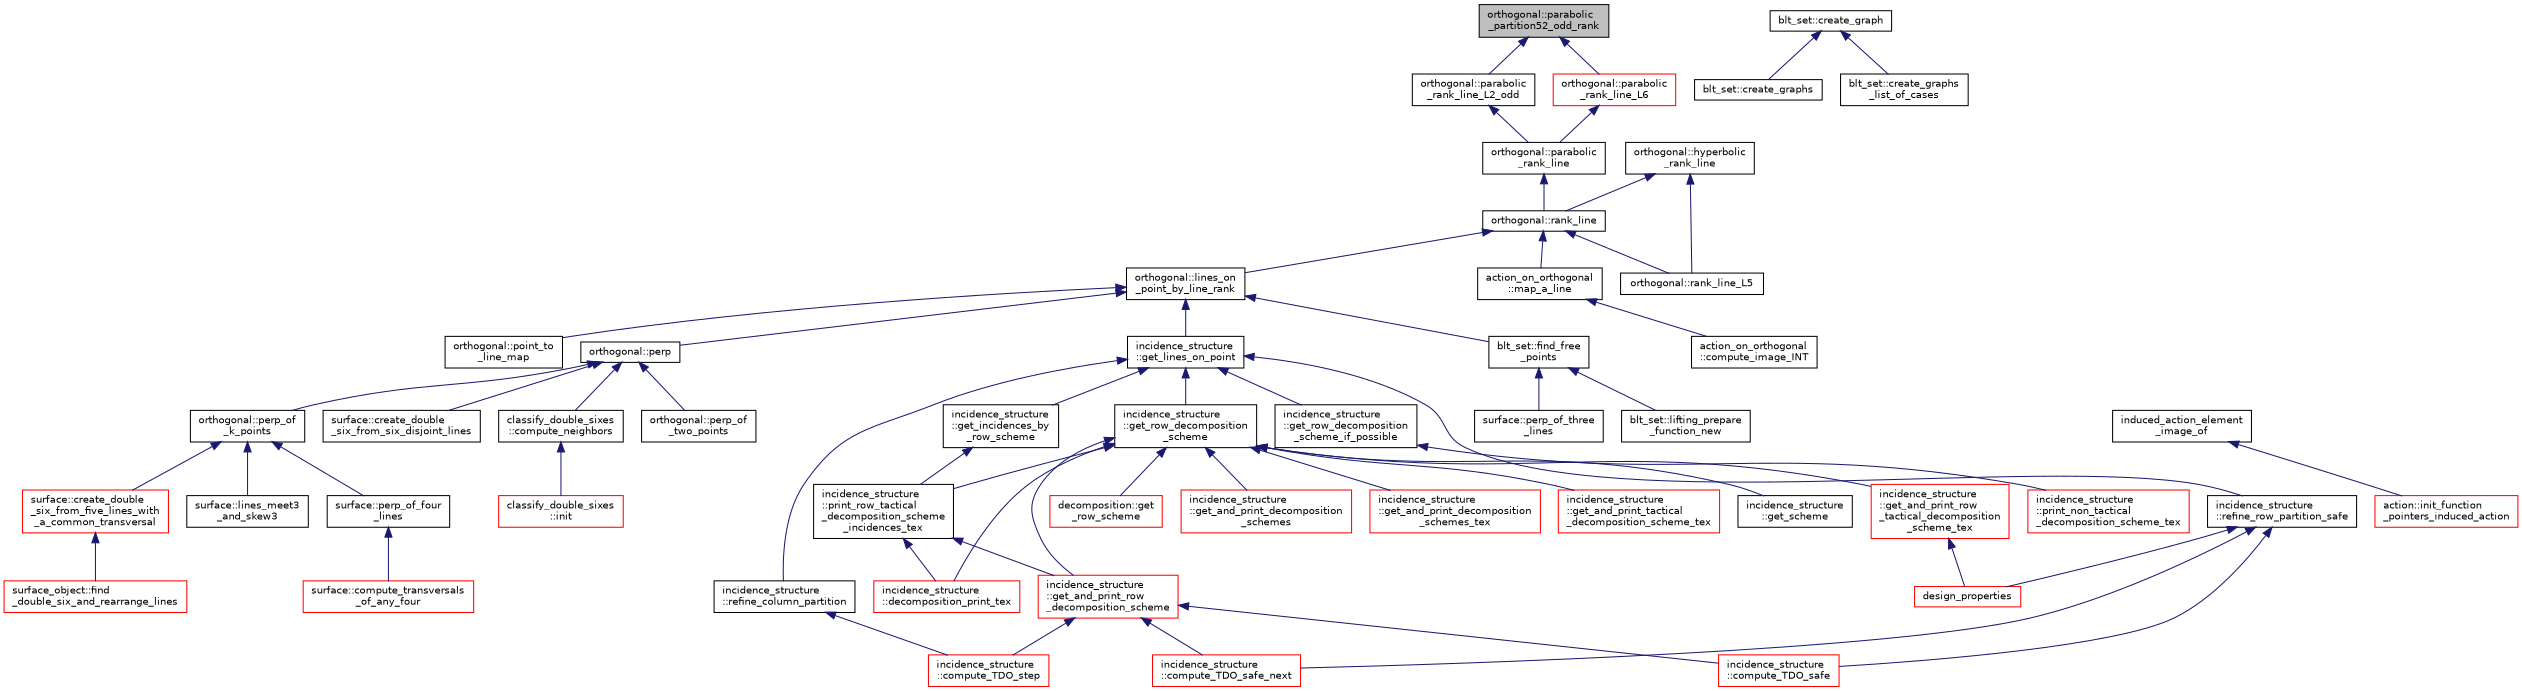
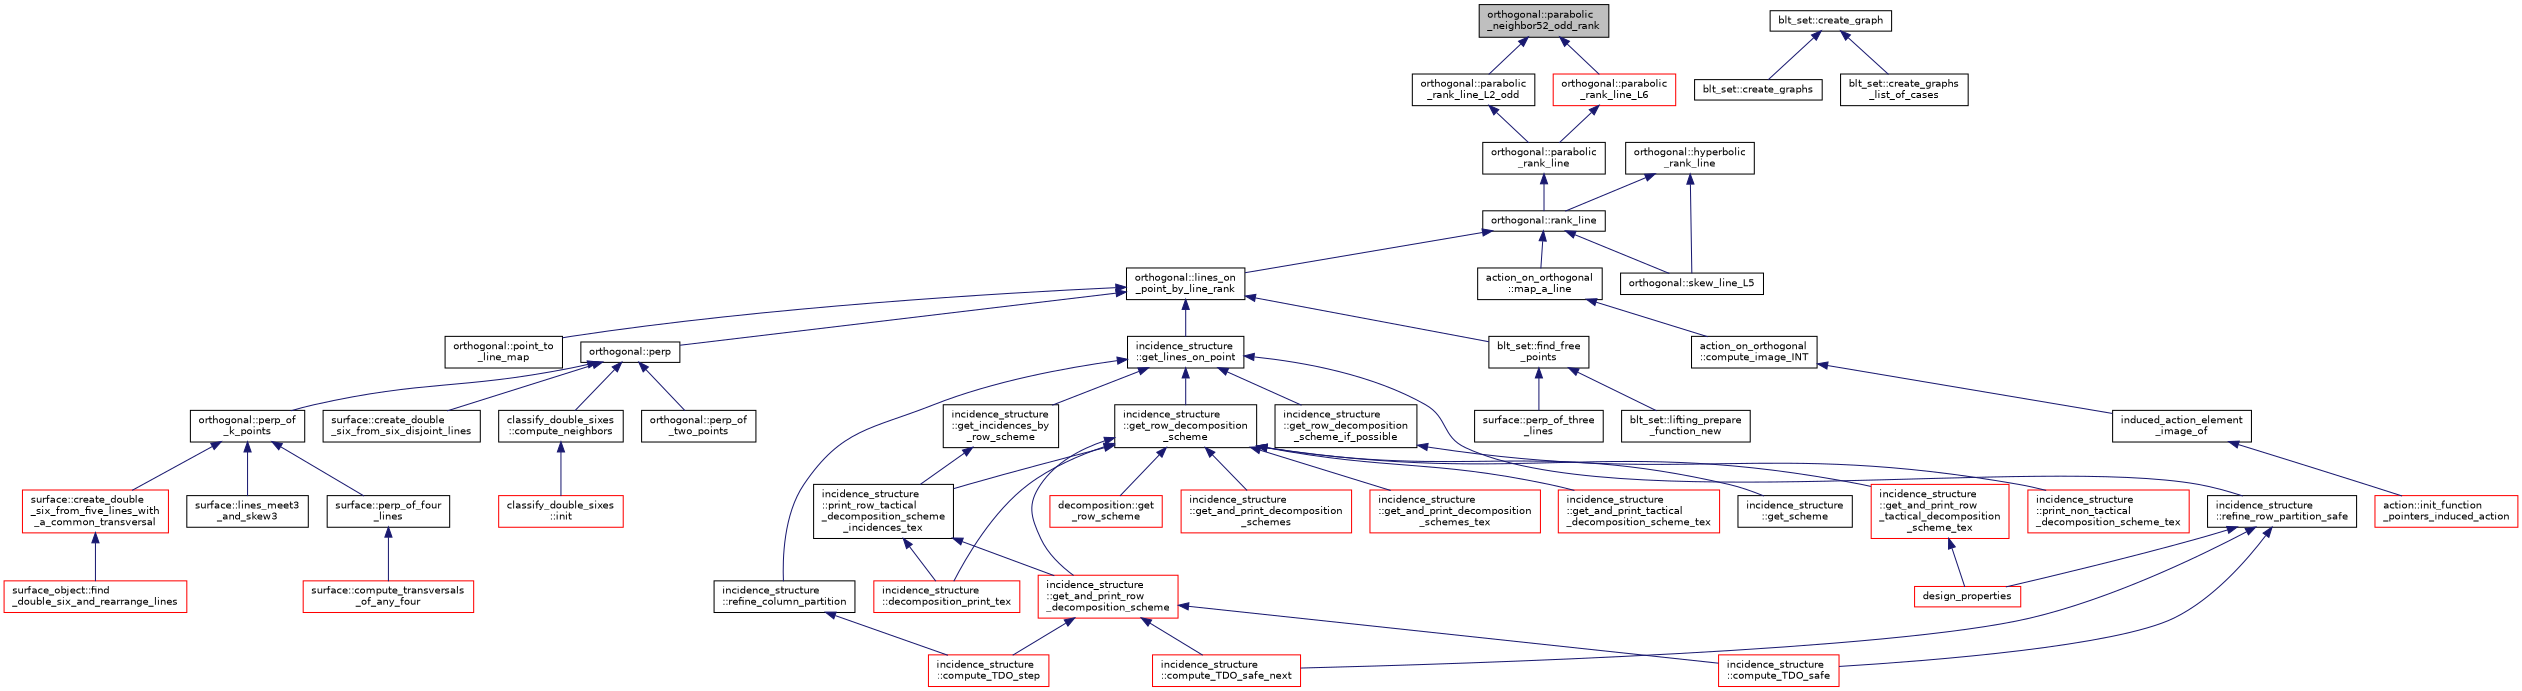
node "orthogonal::parabolic _partition52_odd_rank": label "orthogonal::parabolic _partition52_odd_rank" -> "orthogonal::parabolic _neighbor52_odd_rank"
node "orthogonal::rank_line_L5": label "orthogonal::rank_line_L5" -> "orthogonal::skew_line_L5"
edge "induced_action_element _image_of" -> "action_on_orthogonal ::compute_image_INT": added
